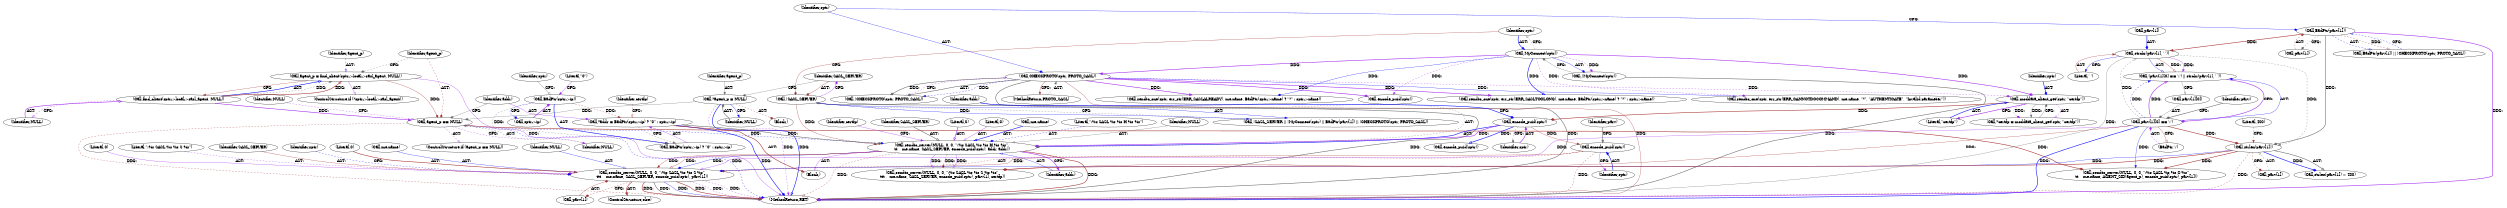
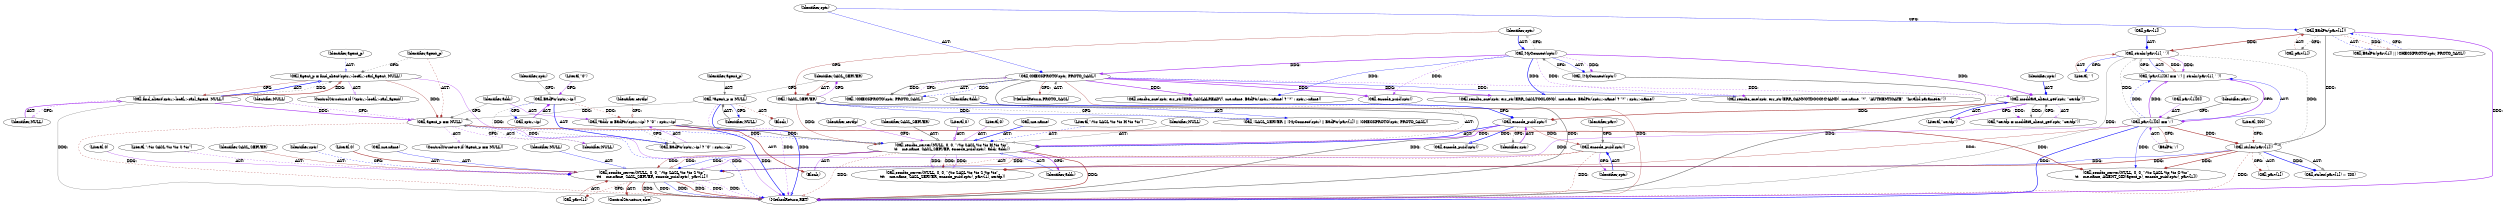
edge "(Call,BadPtr(parv[1]) || !CHECKPROTO(sptr, PROTO_SASL))" -> "(Call,BadPtr(parv[1]))": arrowhead onormal -> normal
edge "(Call,(parv[1][0] == ':') || strchr(parv[1], ' '))" -> "(Call,parv[1][0])": now "(Call,(parv[1][0] == ':') || strchr(parv[1], ' '))" -> "(Call,strchr(parv[1], ' '))"
edge "(Call,parv[1][0])" -> "(Call,parv[1][0] == ':')": color gray40 -> purple
edge "(Call,find_client(sptr->local->sasl_agent, NULL))" -> "(MethodReturn,RET)": added, label "DDG:"
